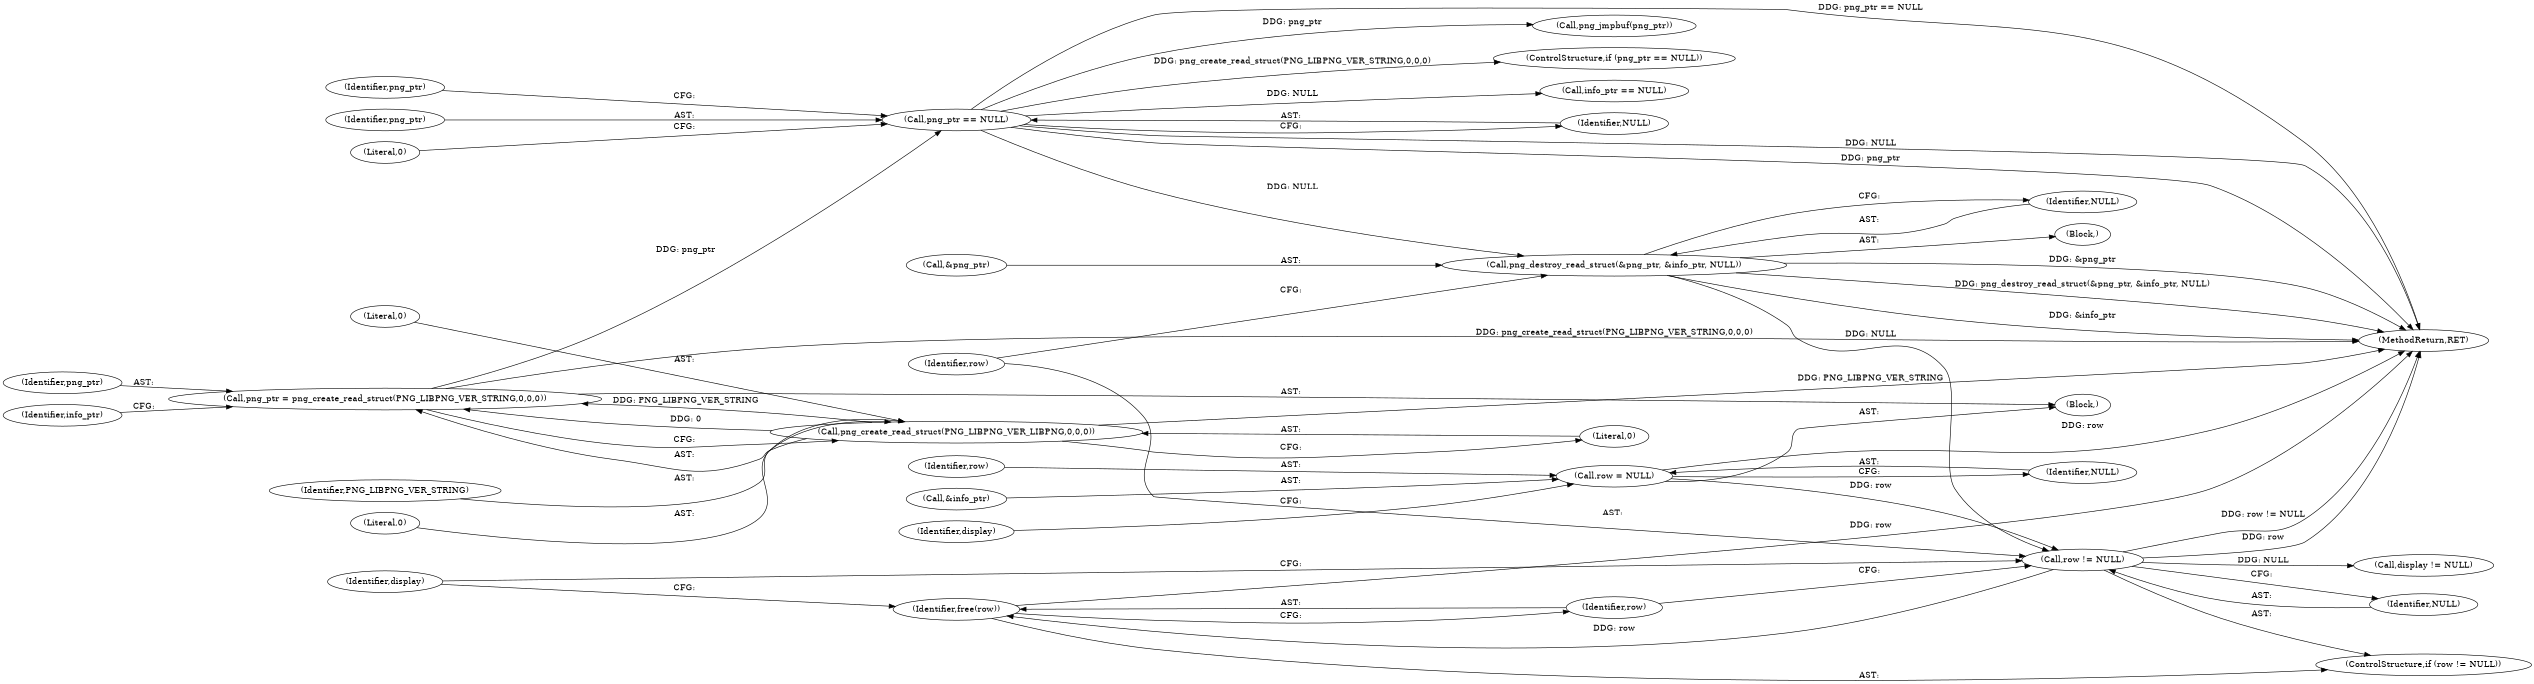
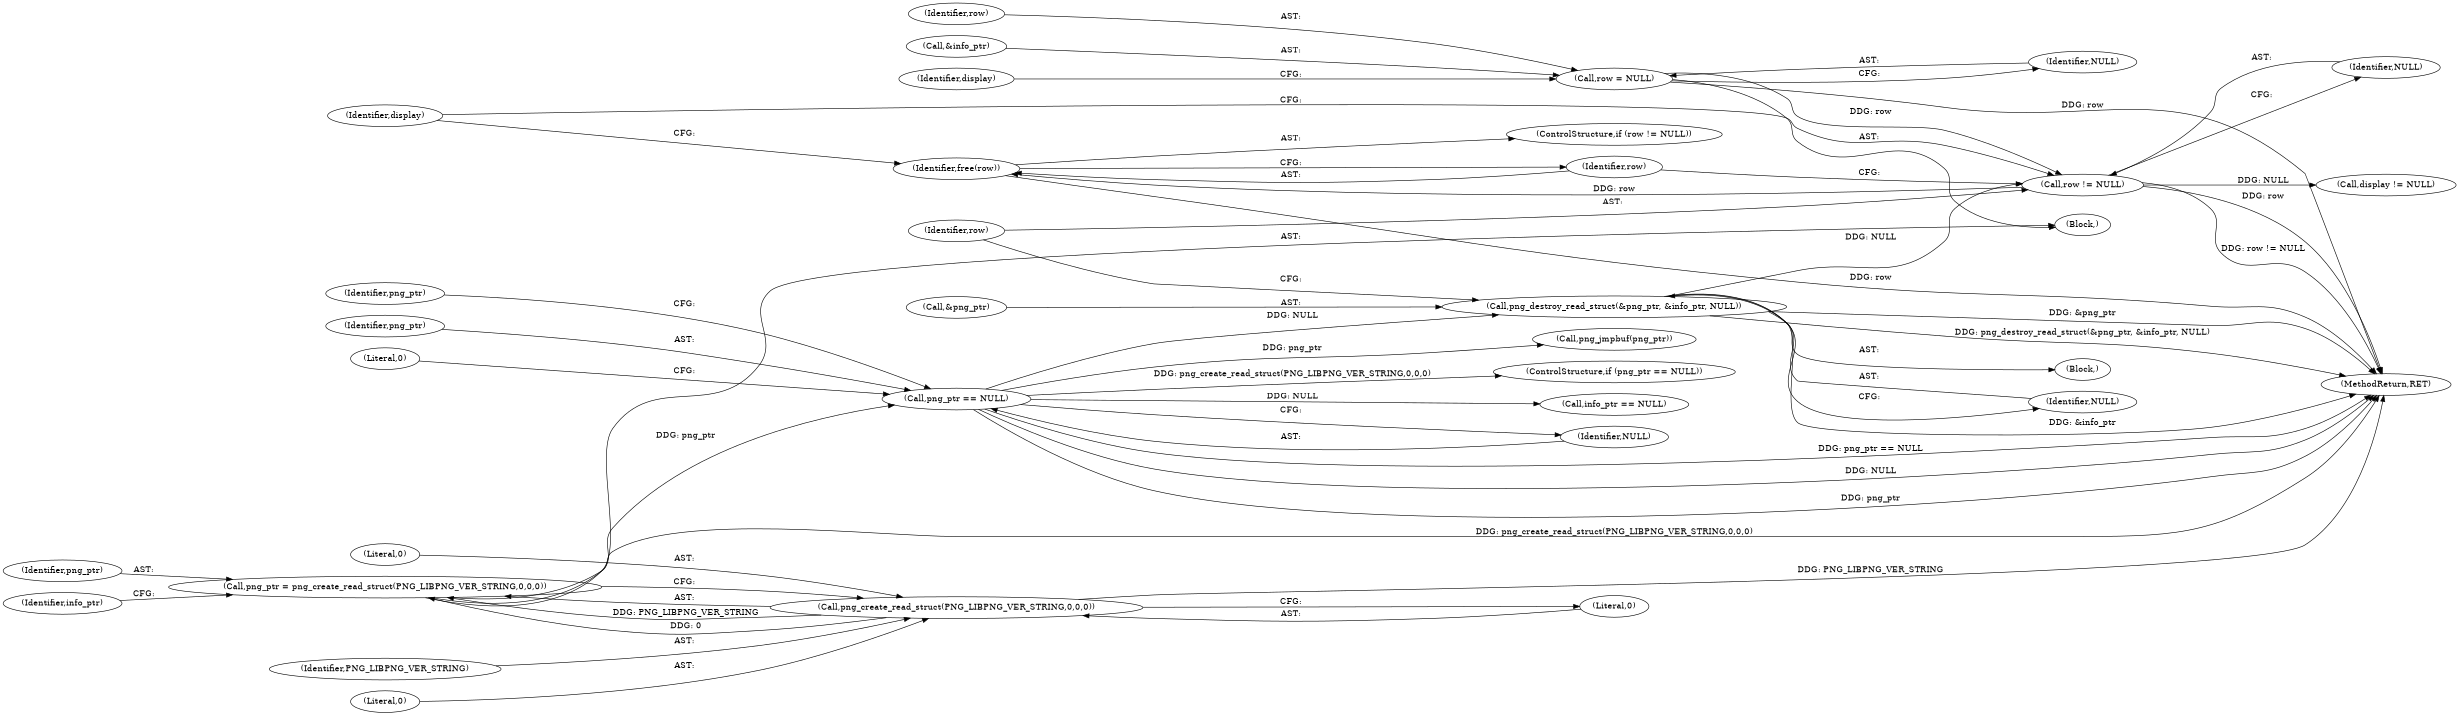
node "(Call,png_create_read_struct(PNG_LIBPNG_VER_LIBPNG,0,0,0))": label "(Call,png_create_read_struct(PNG_LIBPNG_VER_LIBPNG,0,0,0))" -> "(Call,png_create_read_struct(PNG_LIBPNG_VER_STRING,0,0,0))"
edge "(Call,row != NULL)" -> "(ControlStructure,if (row != NULL))": removed, label "AST:"
